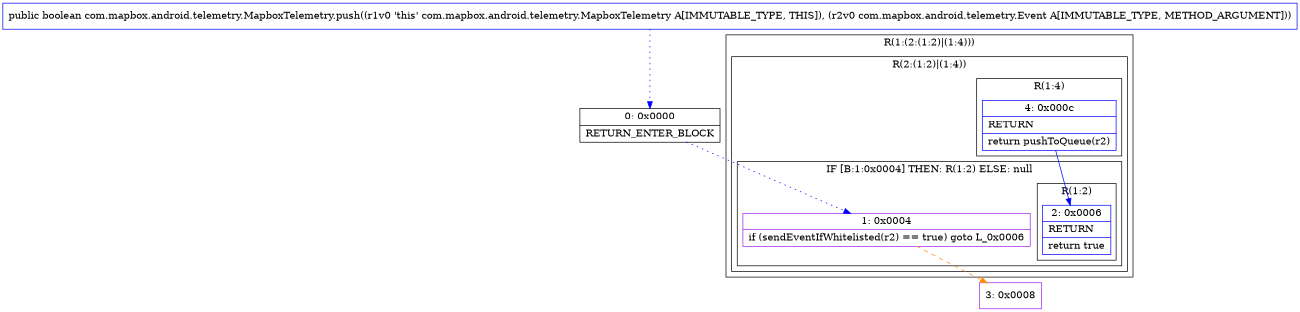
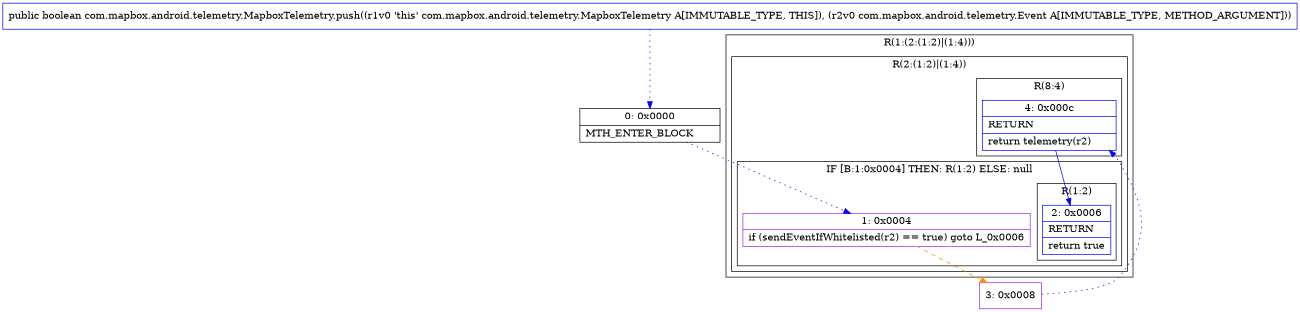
cluster "R(1:4)": label "R(1:4)" -> "R(8:4)"
node "0: 0x0000": text "RETURN_ENTER_BLOCK" -> "MTH_ENTER_BLOCK"
node "4: 0x000c": text "return pushToQueue(r2)" -> "return telemetry(r2)"
edge "3: 0x0008" -> "4: 0x000c": added
